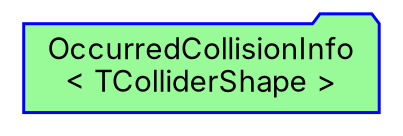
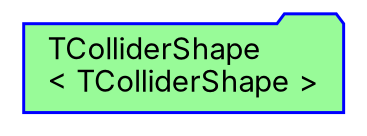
node "OccurredCollisionInfo < TColliderShape >": label "OccurredCollisionInfo < TColliderShape >" -> "TColliderShape < TColliderShape >"
